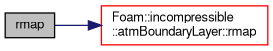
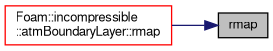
edge "rmap" -> "Foam::incompressible ::atmBoundaryLayer::rmap": reversed
